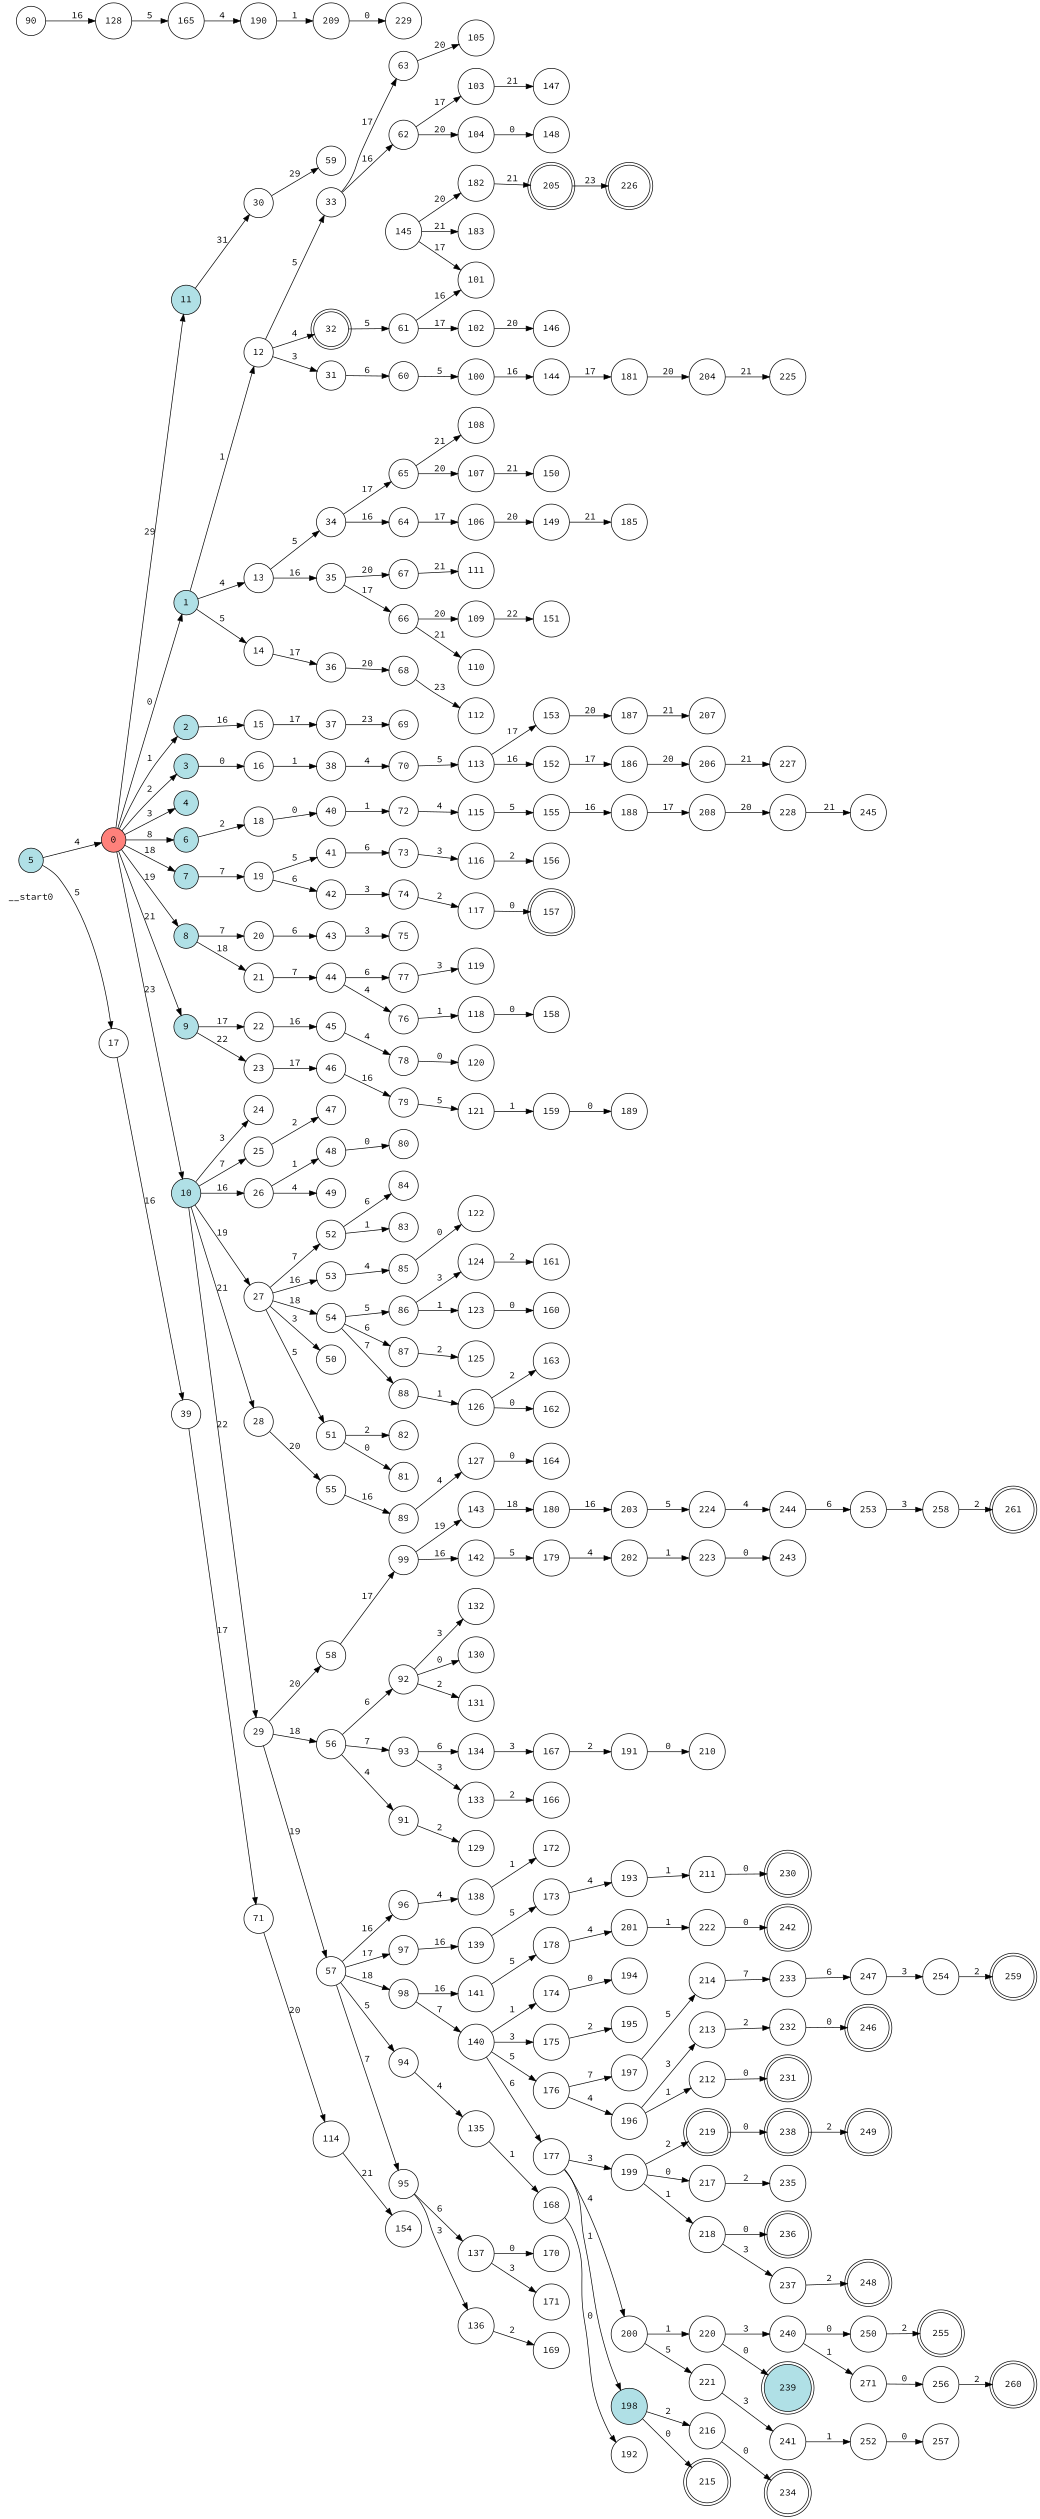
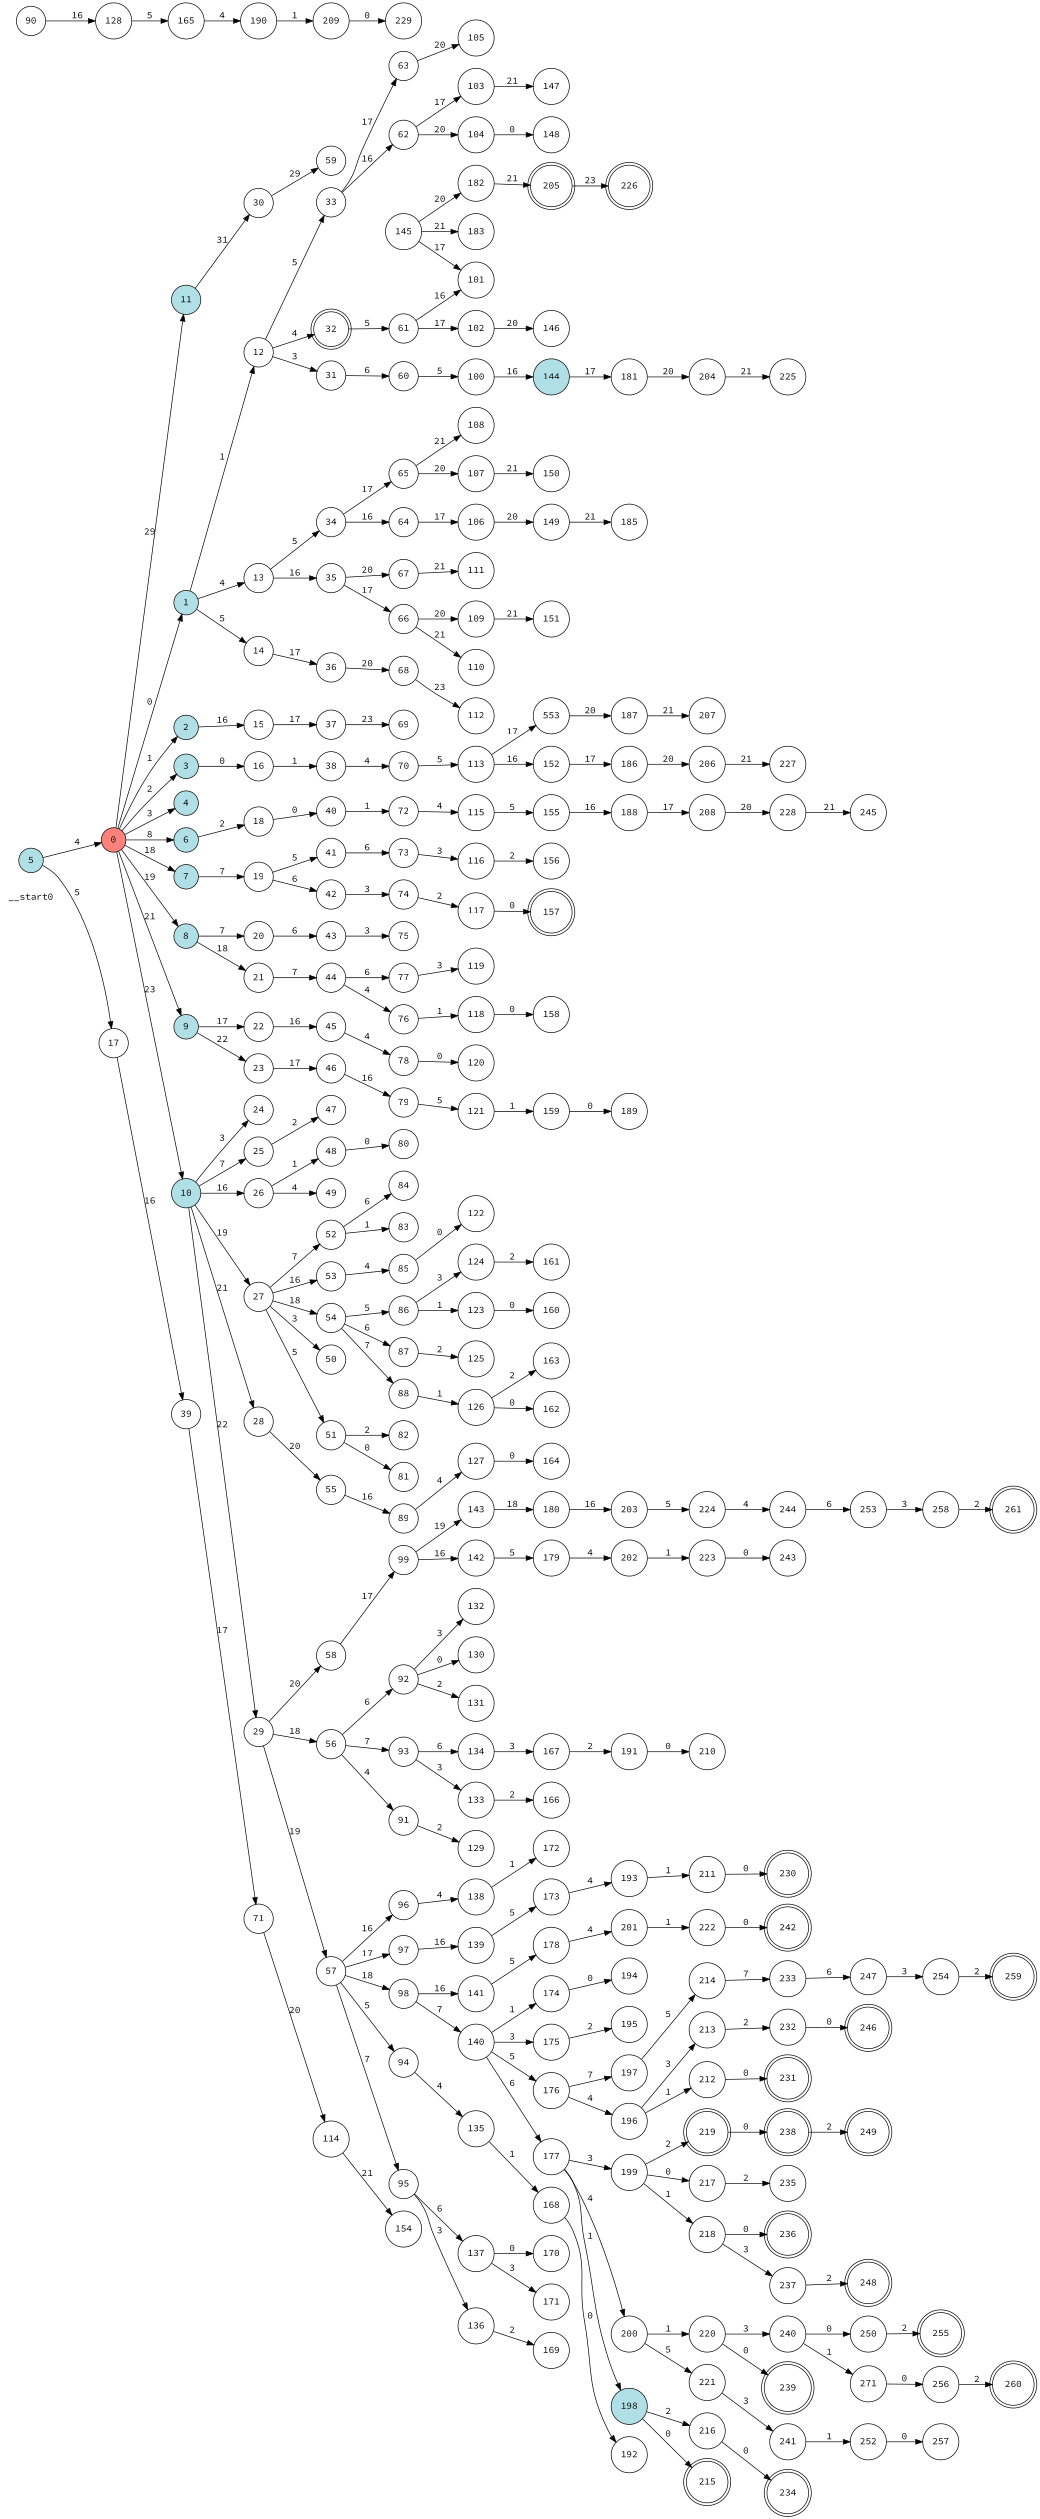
node "144": fillcolor white -> powderblue
edge "109" -> "151": label "22" -> "21"
node "153": label "153" -> "553"
node "239": fillcolor powderblue -> white
